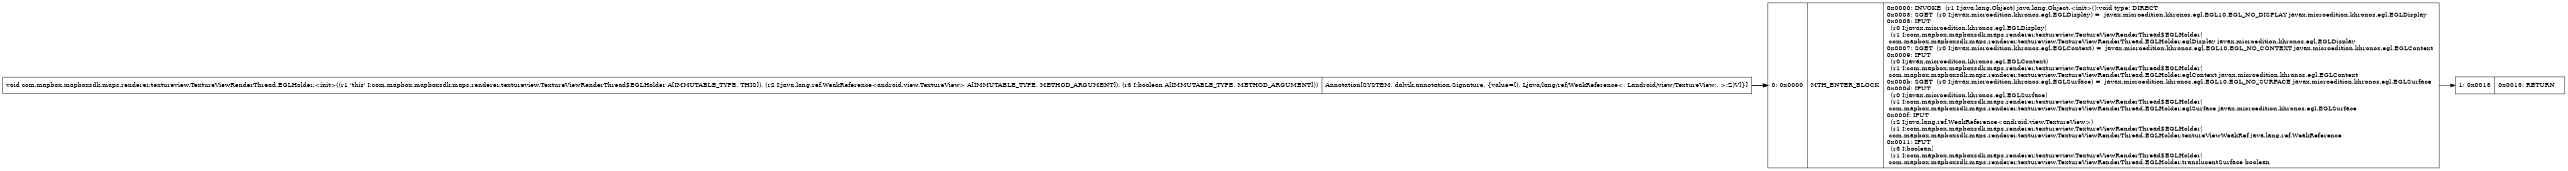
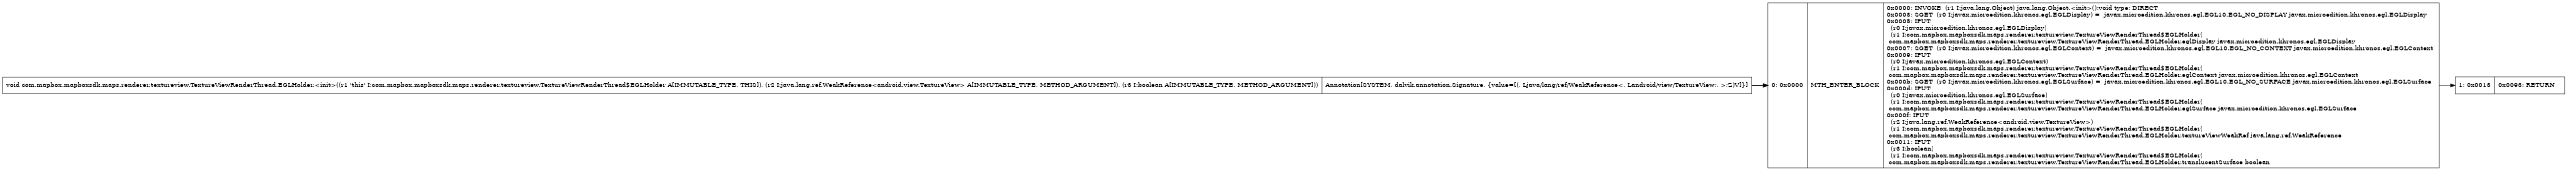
node "1: 0x0013": text "0x0013: RETURN" -> "0x0093: RETURN"
